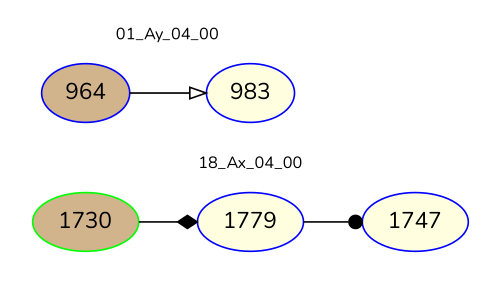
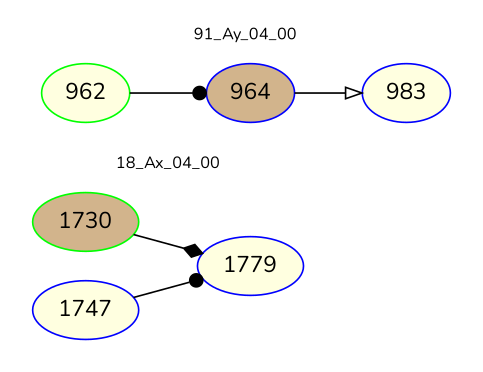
cluster "01_Ay_04_00": label "01_Ay_04_00" -> "91_Ay_04_00"
node "962": added
edge "1779" -> "1747": reversed
